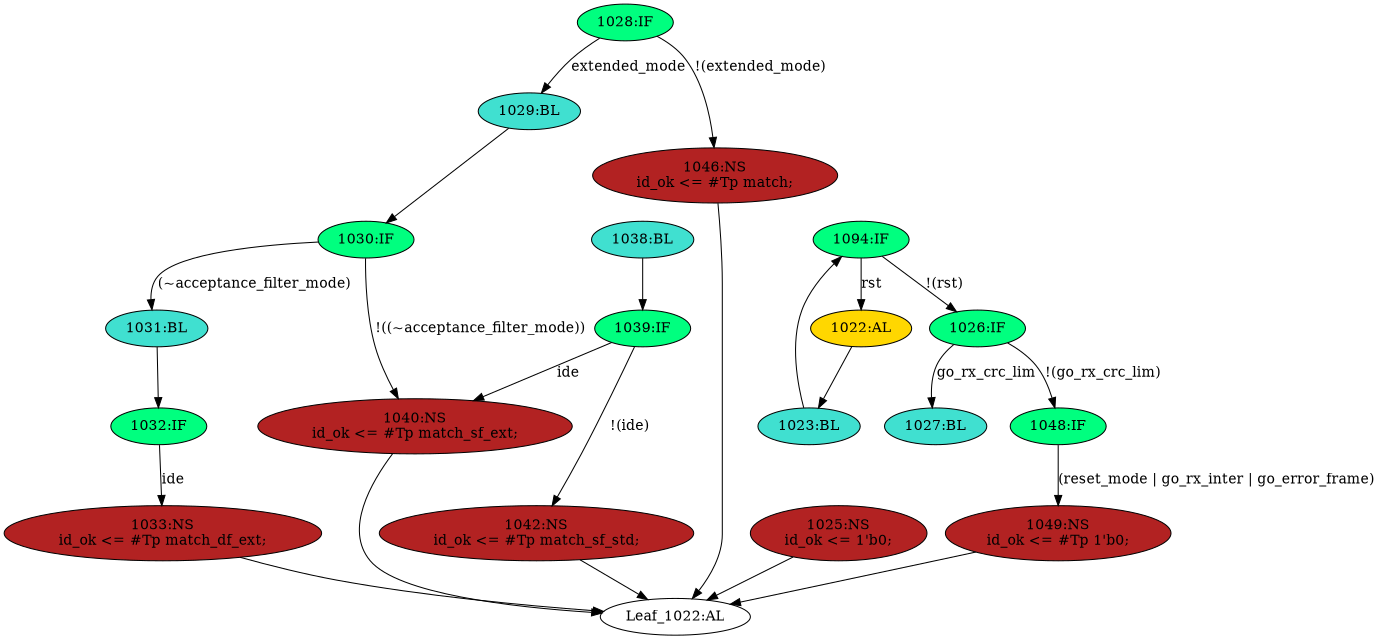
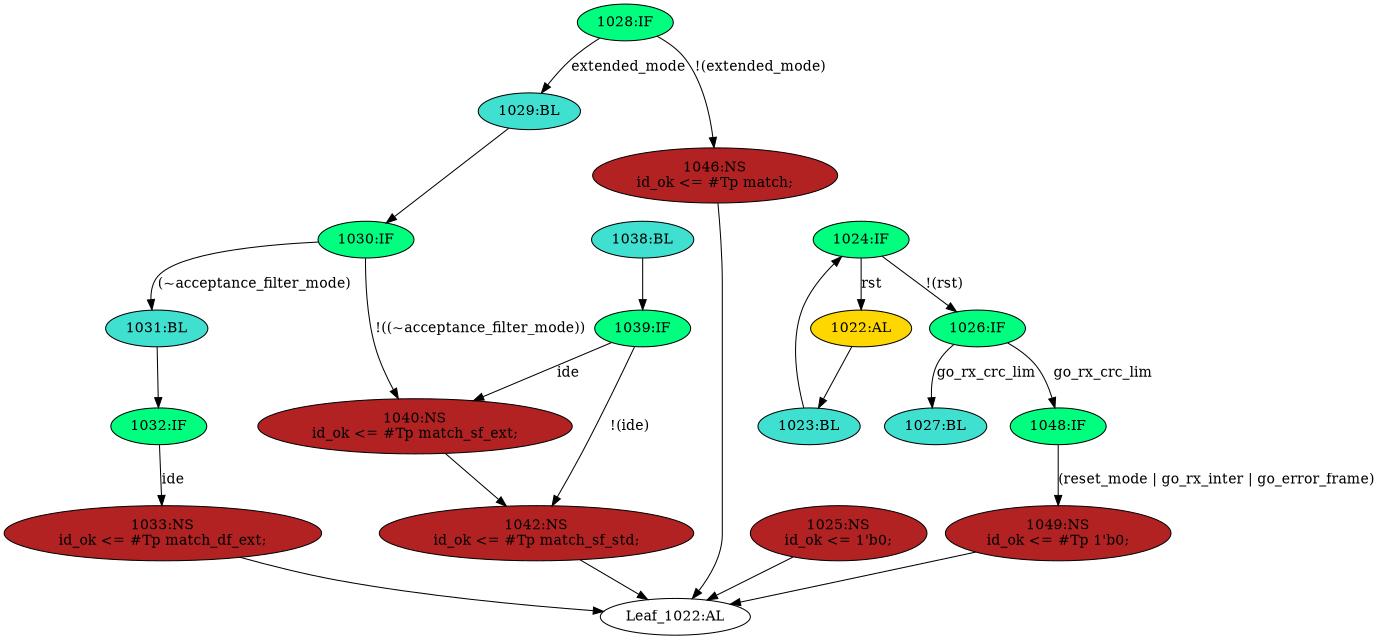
node "1094:IF": label "1094:IF" -> "1024:IF"
edge "1026:IF" -> "1048:IF": label "!(go_rx_crc_lim)" -> "go_rx_crc_lim"
edge "1040:NS id_ok <= #Tp match_sf_ext;" -> "Leaf_1022:AL": now "1040:NS id_ok <= #Tp match_sf_ext;" -> "1042:NS id_ok <= #Tp match_sf_std;"
